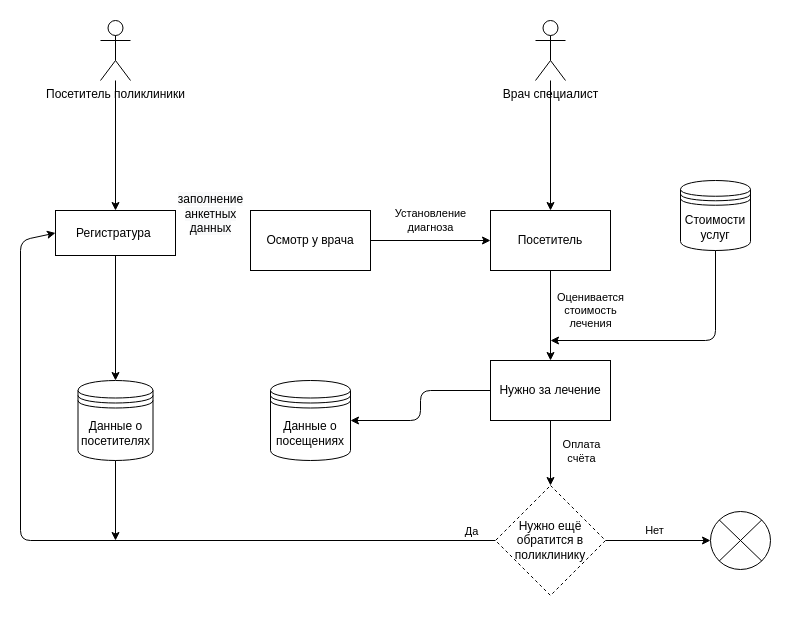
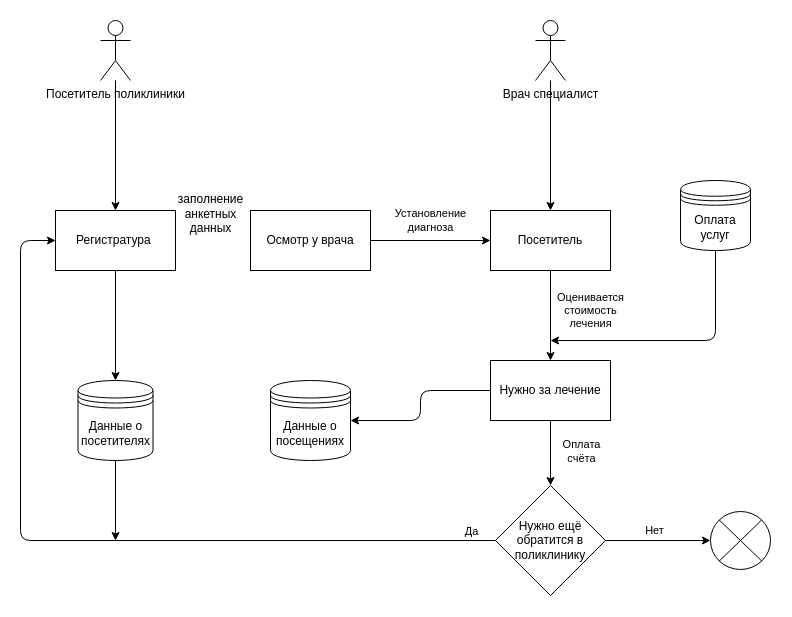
node "Стоимости услуг": label "Стоимости услуг" -> "Оплата услуг"
node "Регистратура": size 120x45 -> 120x60
node "Нужно ещё обратится в поликлинику": style dashed -> solid
